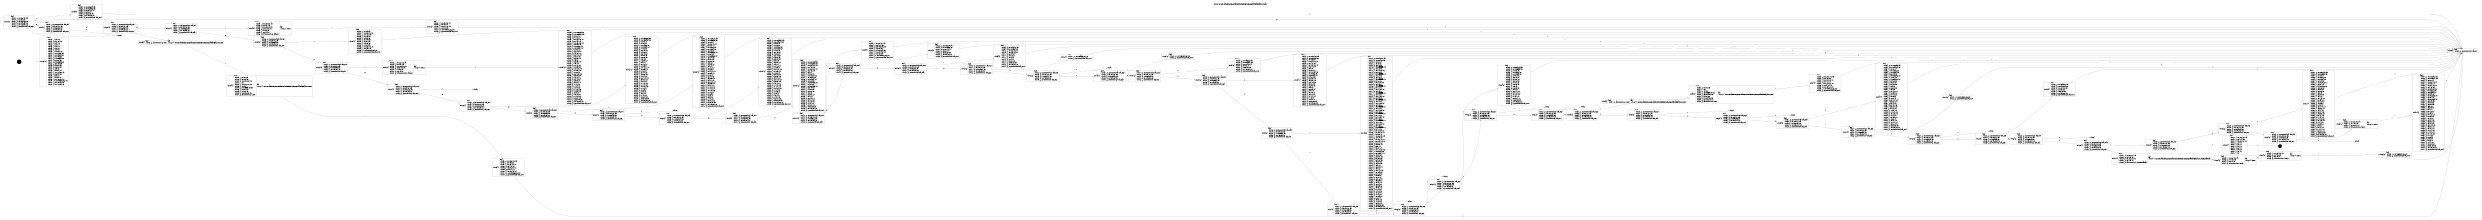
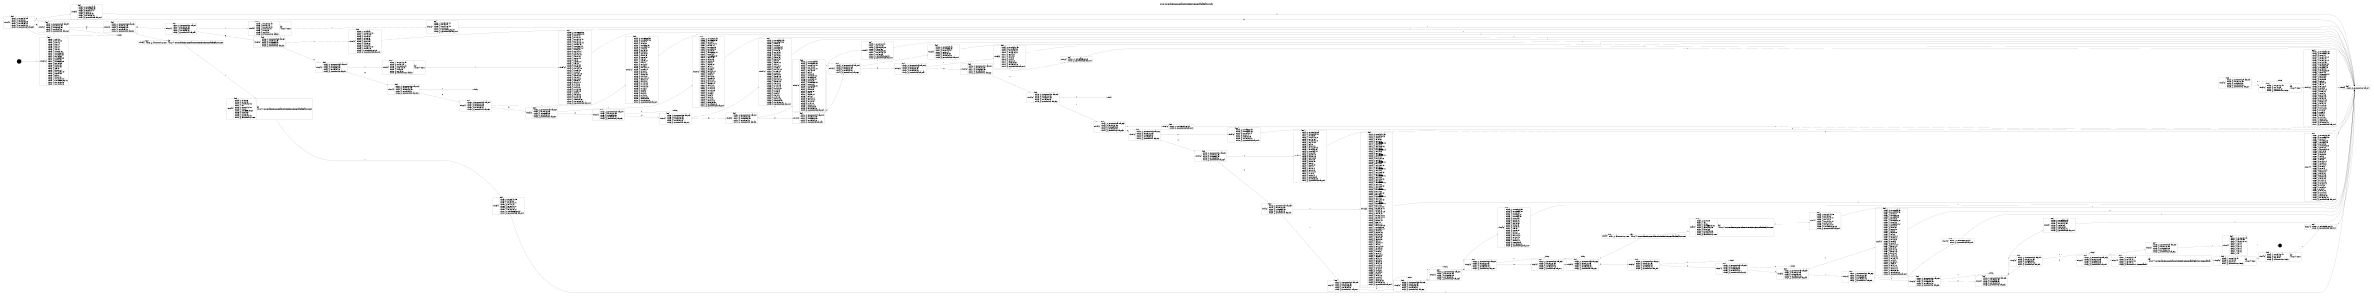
node "0x4016b8 [28]": removed
